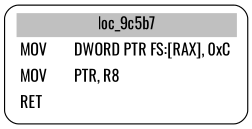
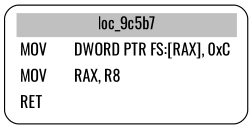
node "loc_9c5b7": text "MOV        PTR, R8" -> "MOV        RAX, R8"
